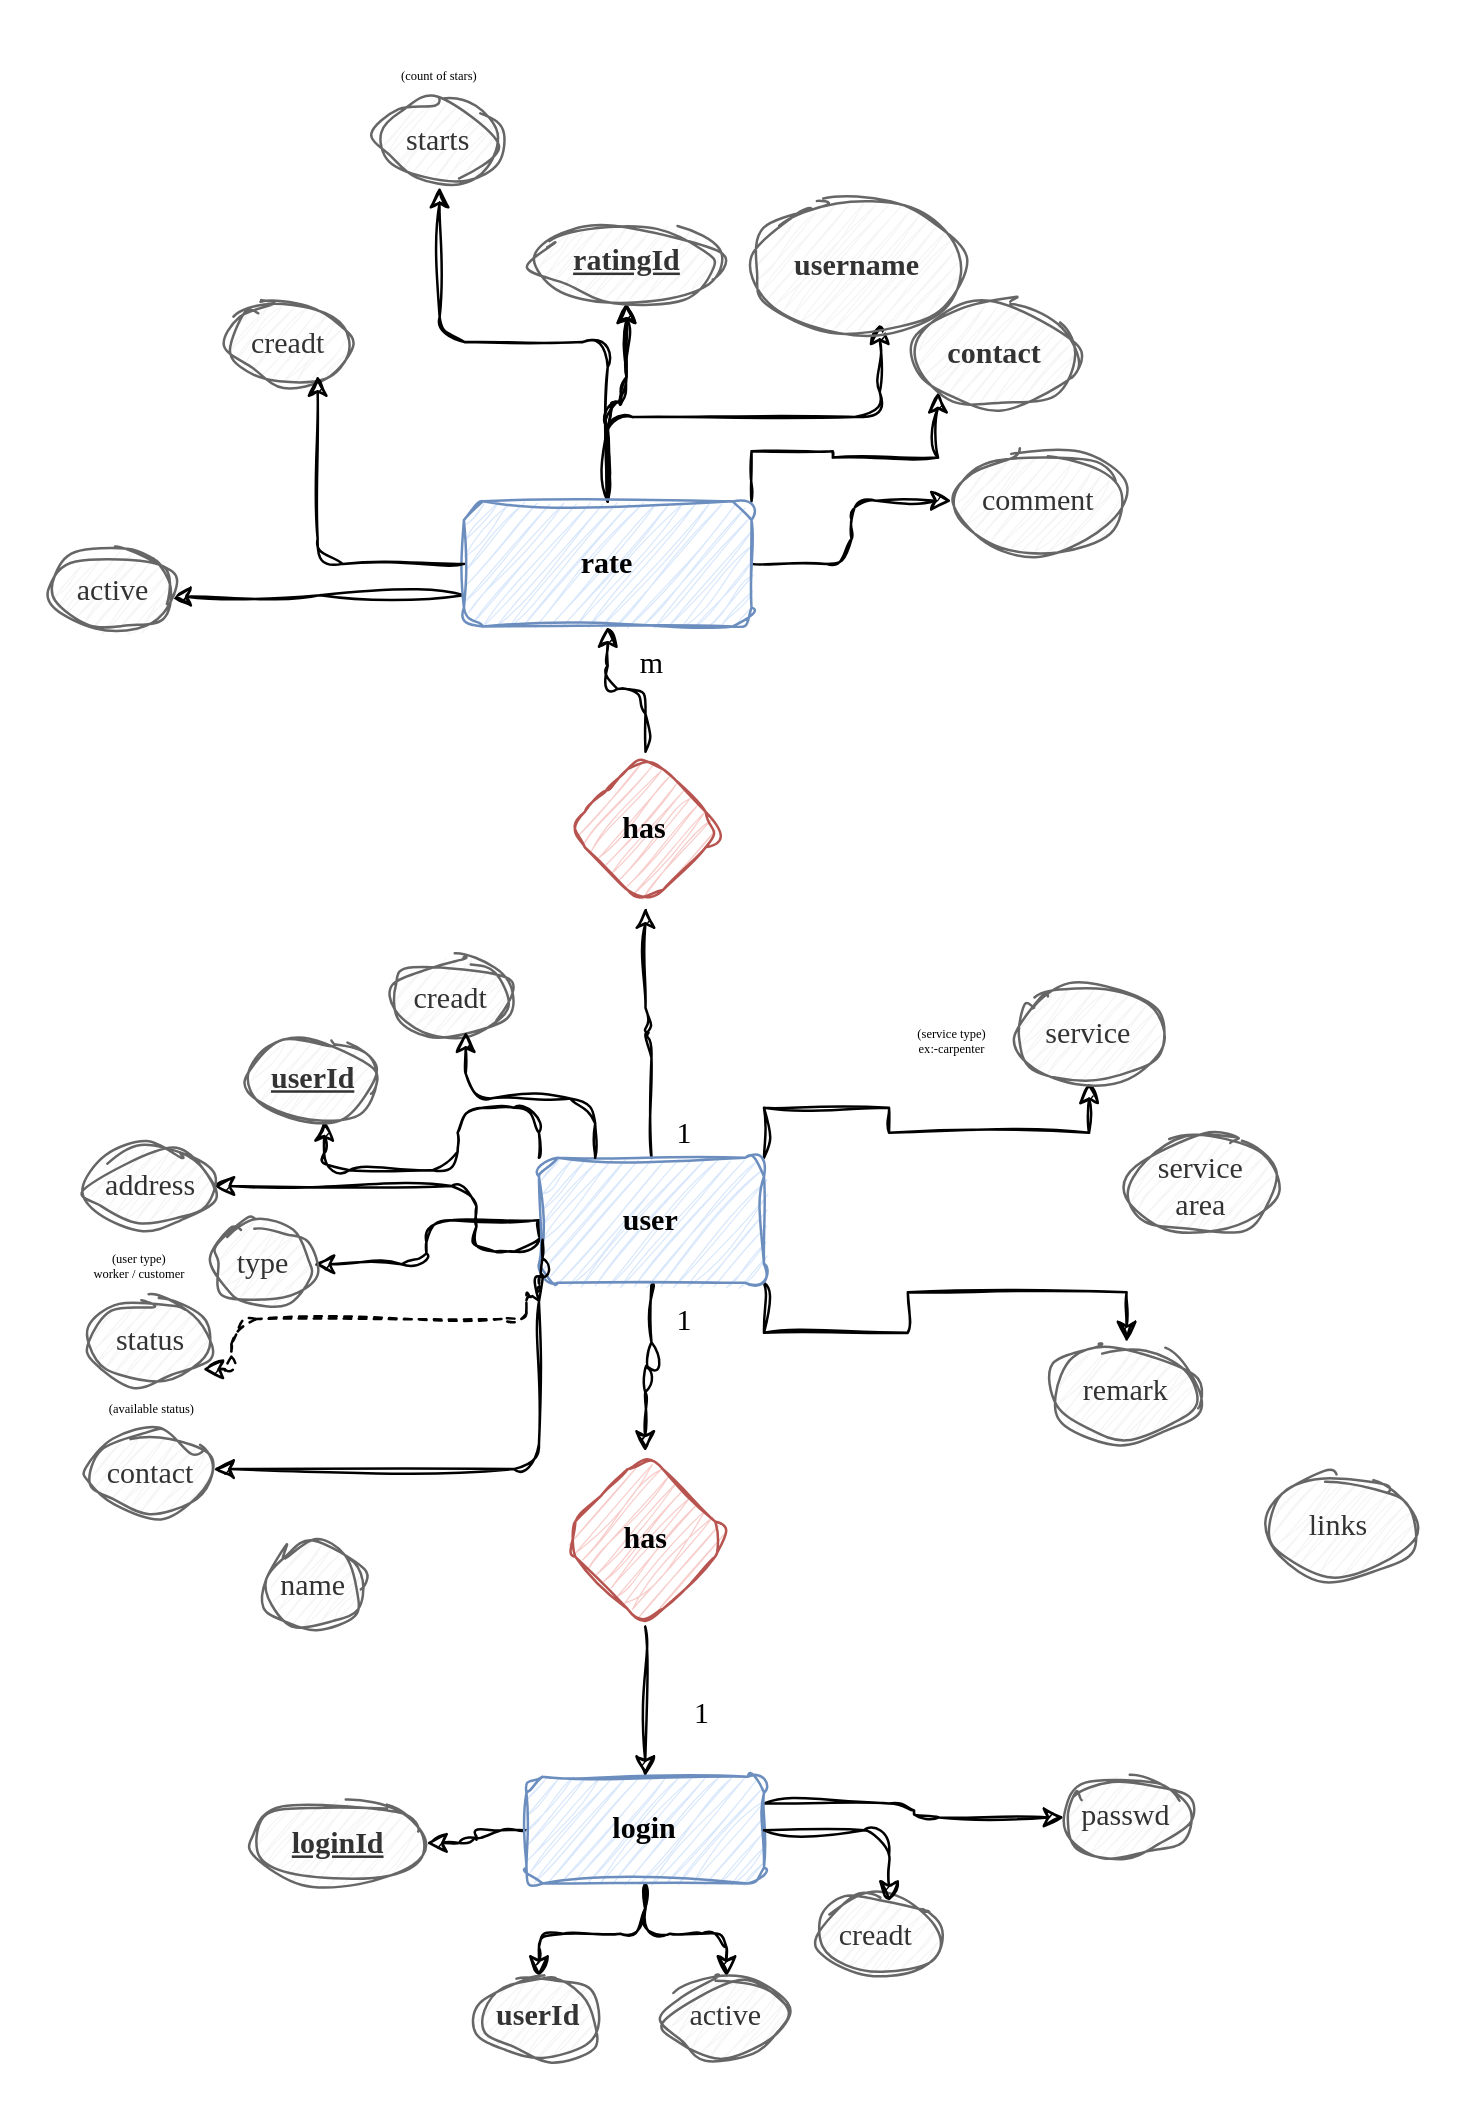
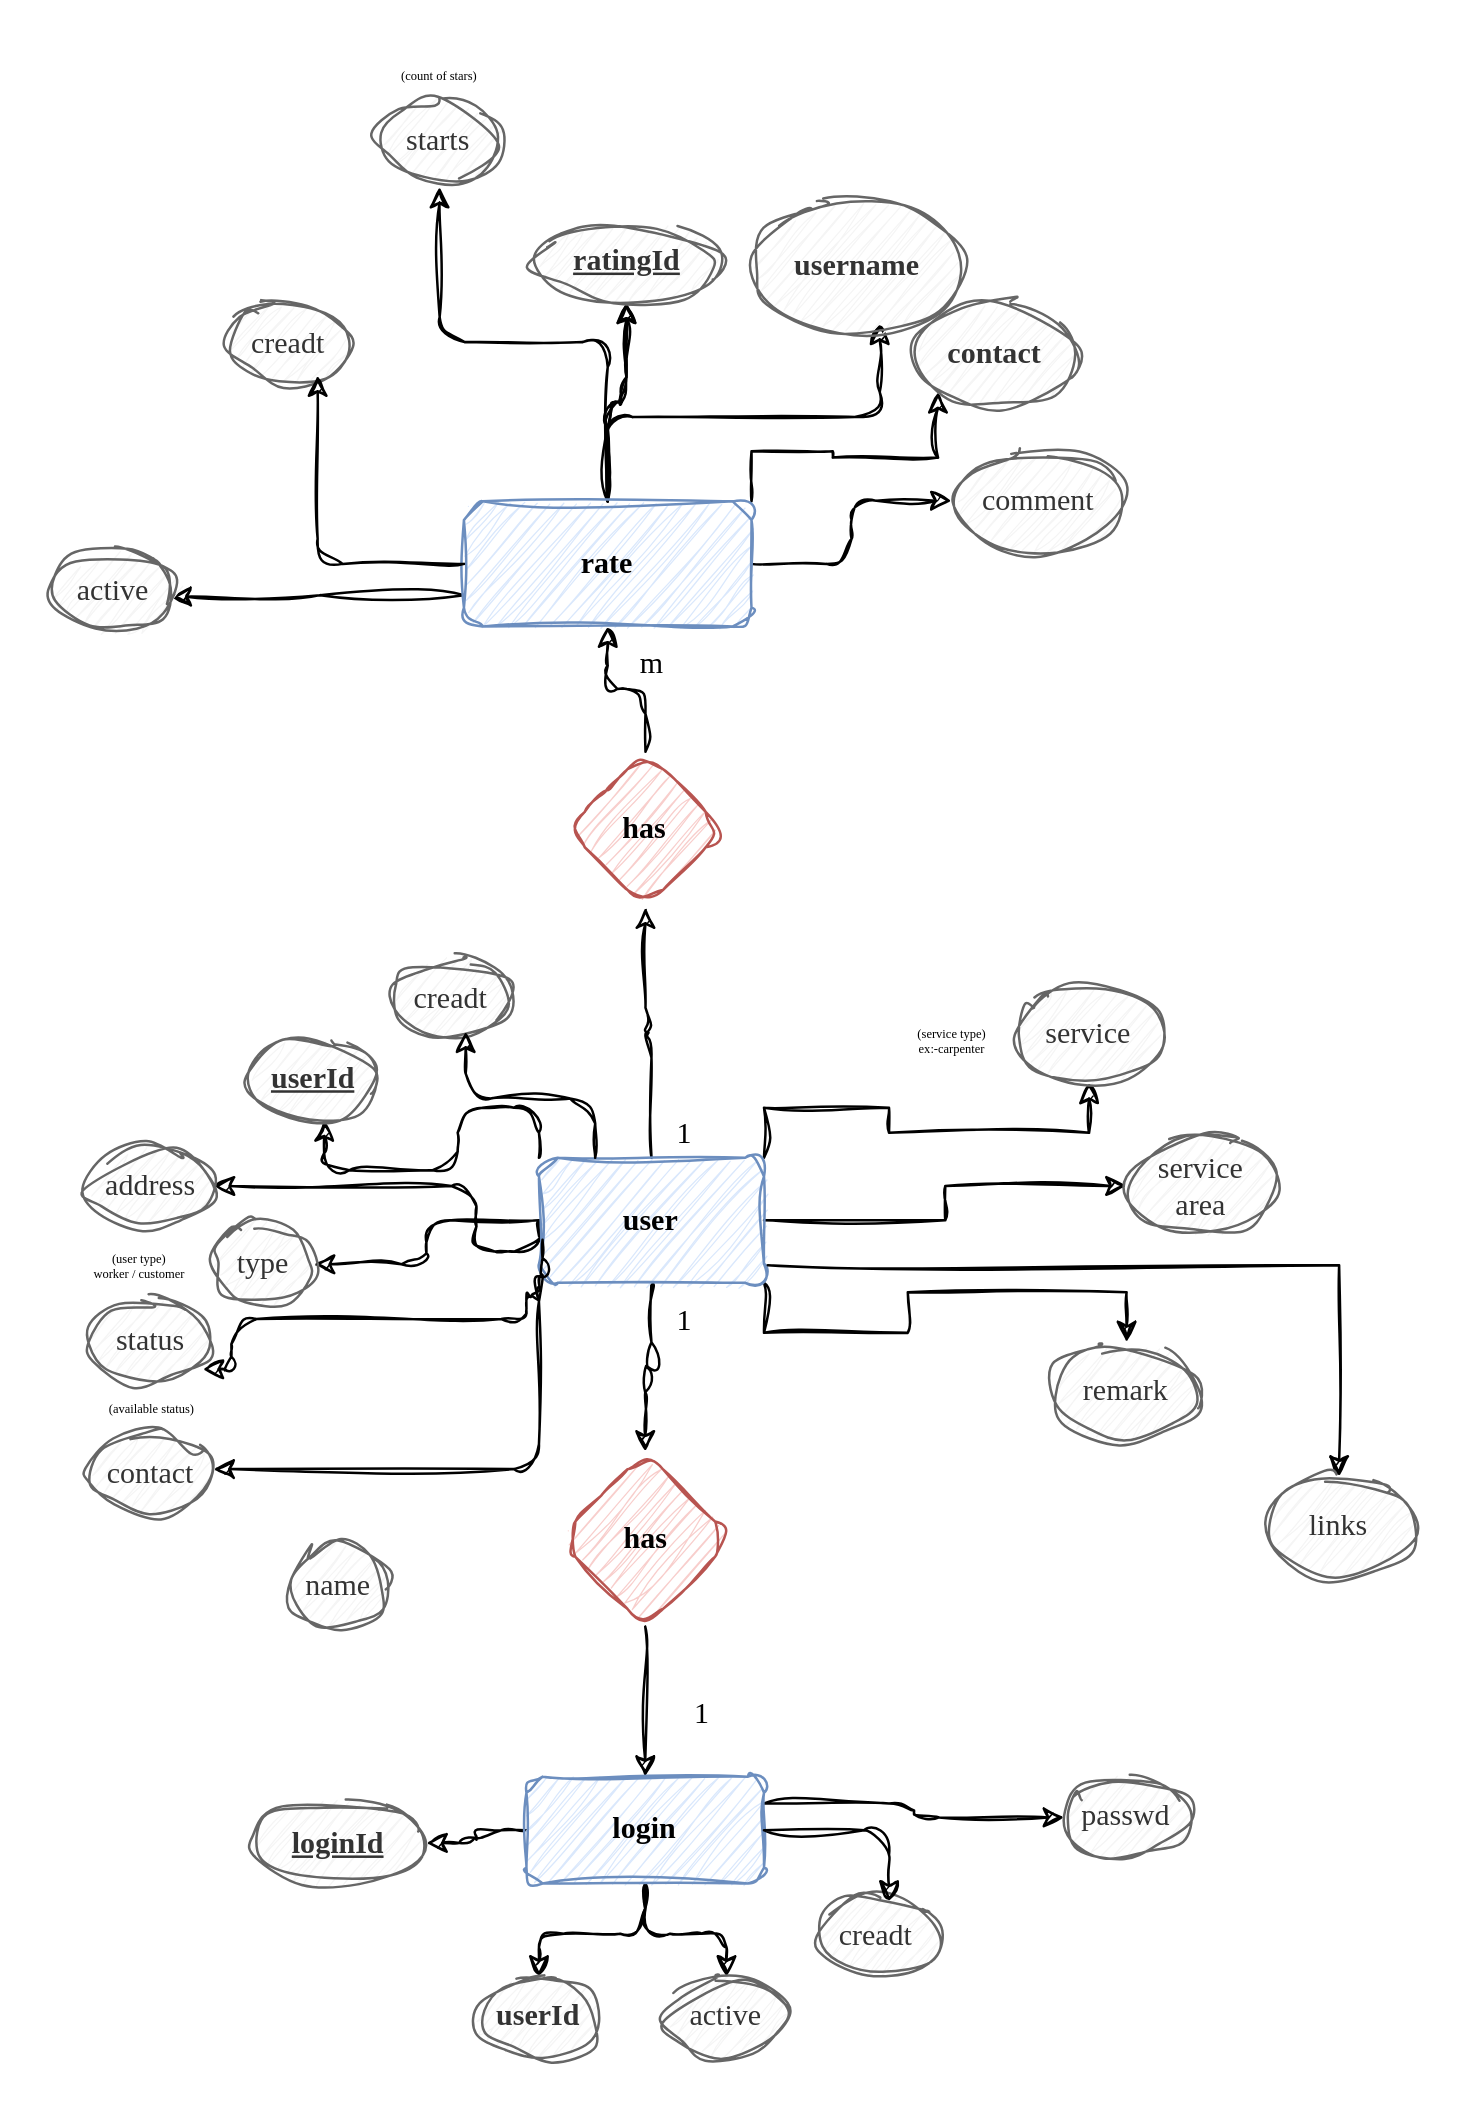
edge "user" -> "service area": added
edge "user" -> "links": added
edge "user" -> "status": style dashed -> solid
node "name": moved (314, 1586) -> (339, 1586)
